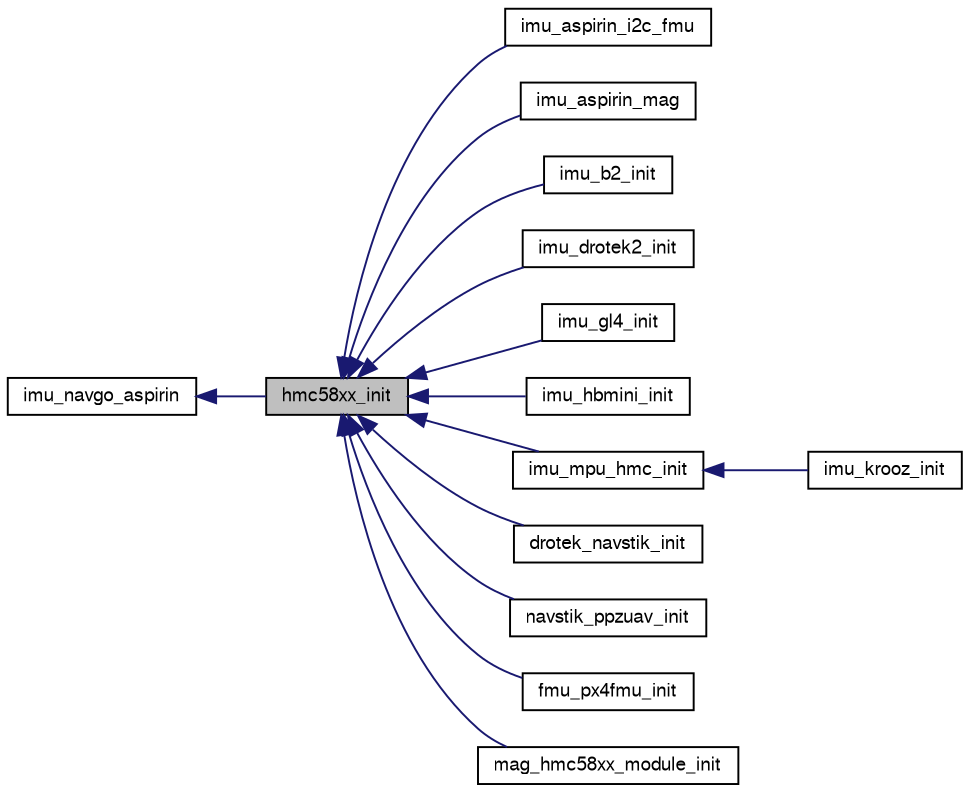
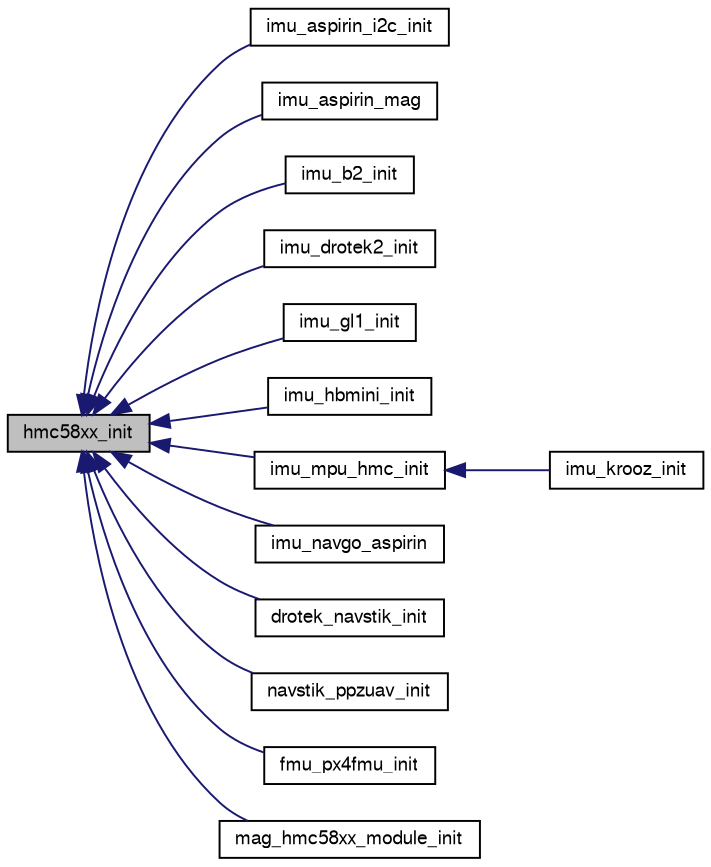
node "imu_aspirin_i2c_fmu": label "imu_aspirin_i2c_fmu" -> "imu_aspirin_i2c_init"
node "imu_gl4_init": label "imu_gl4_init" -> "imu_gl1_init"
edge "hmc58xx_init" -> "imu_navgo_aspirin": reversed
